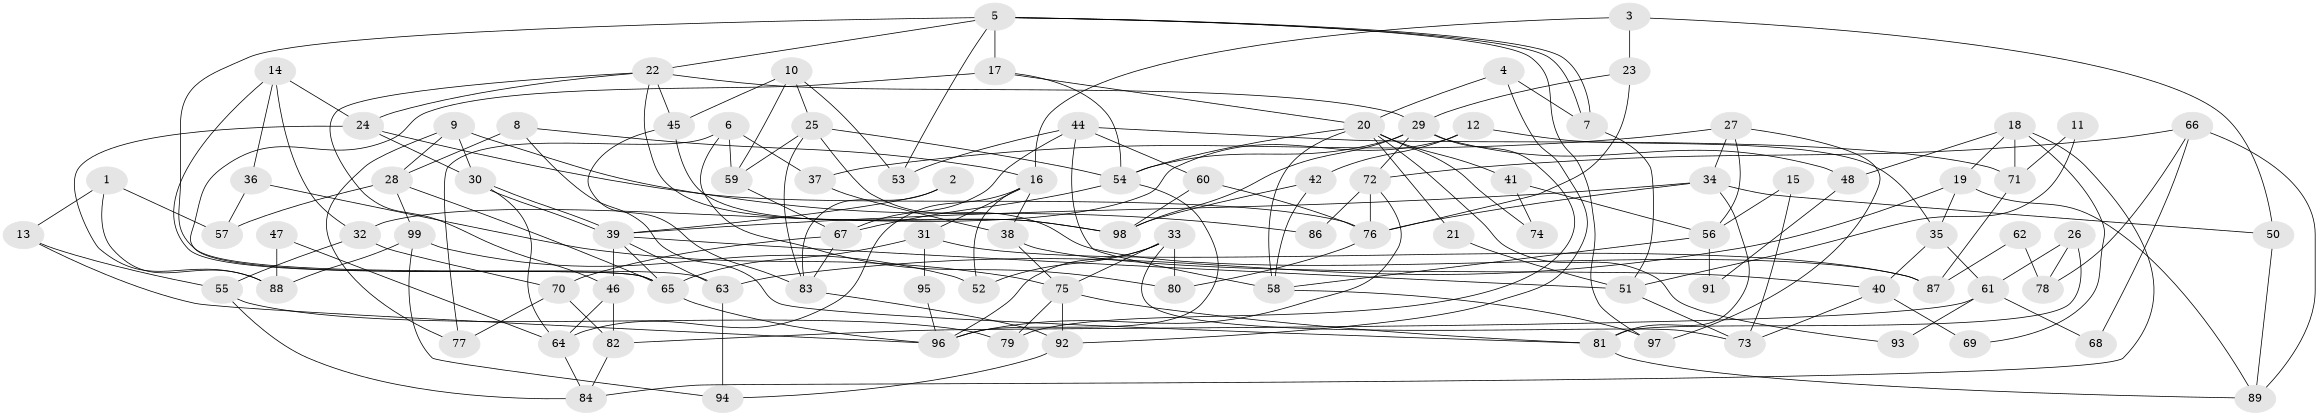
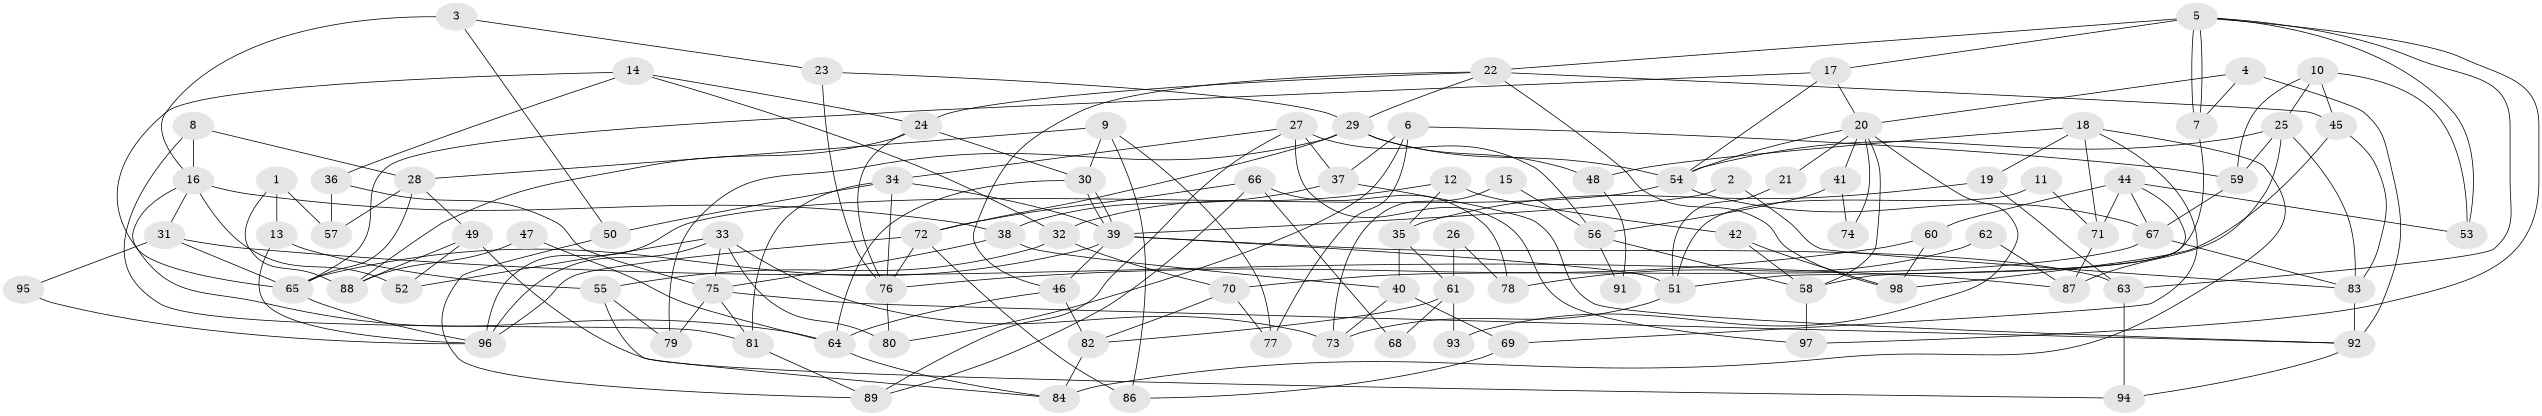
edge "29" -- "98": removed
node "99": label "99" -> "49"
edge "19" -- "89": now "27" -- "89"
edge "37" -- "92": added
edge "26" -- "81": removed
edge "69" -- "86": added
